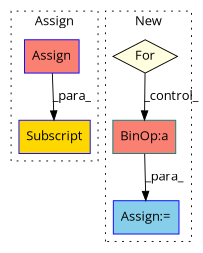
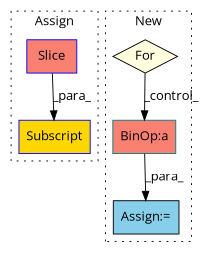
node "Assign": label "Assign" -> "Slice"
node "Assign:=": color blue -> black
